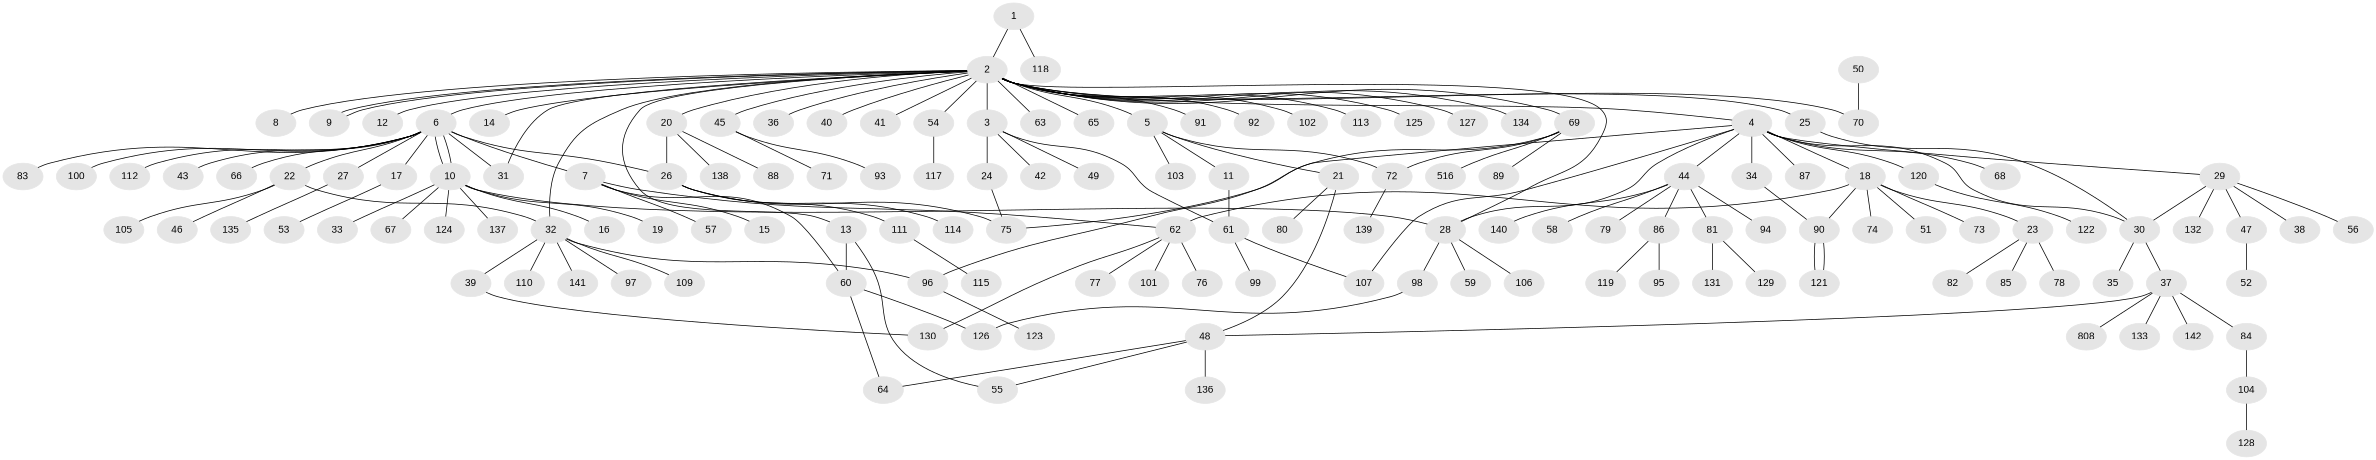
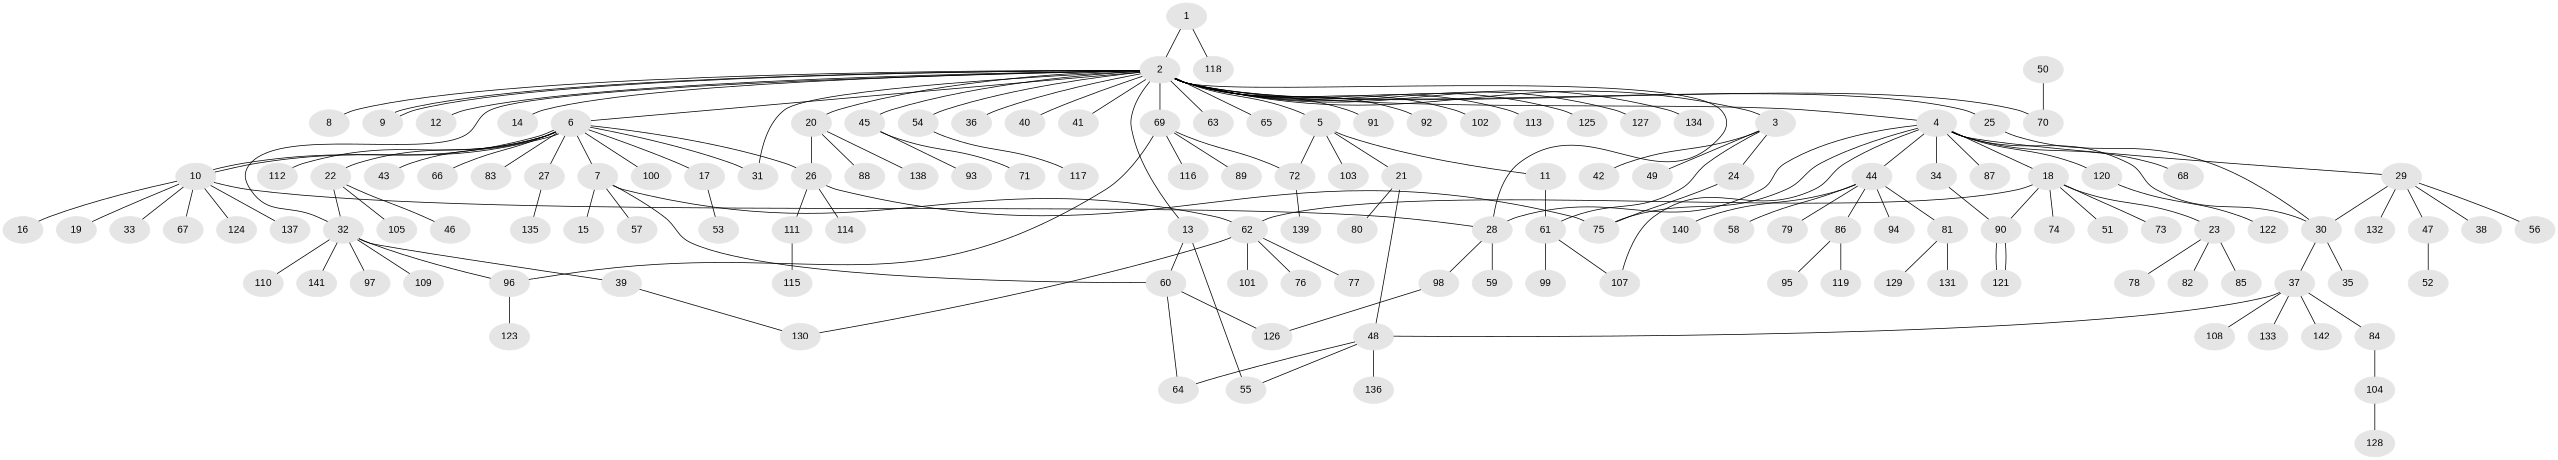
node "516": label "516" -> "116"
node "106": removed
node "808": label "808" -> "108"
